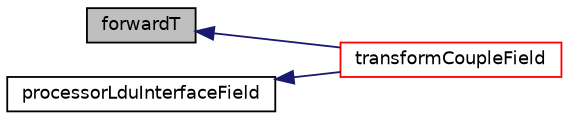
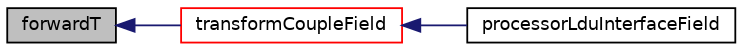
edge "transformCoupleField" -> "processorLduInterfaceField": reversed
